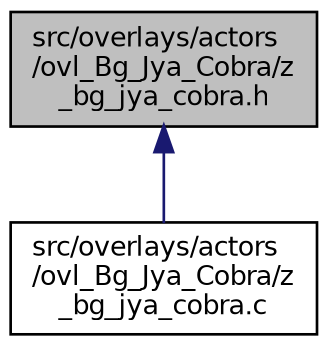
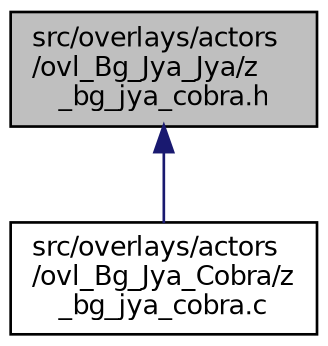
node "src/overlays/actors /ovl_Bg_Jya_Cobra/z _bg_jya_cobra.h": label "src/overlays/actors /ovl_Bg_Jya_Cobra/z _bg_jya_cobra.h" -> "src/overlays/actors /ovl_Bg_Jya_Jya/z _bg_jya_cobra.h"
